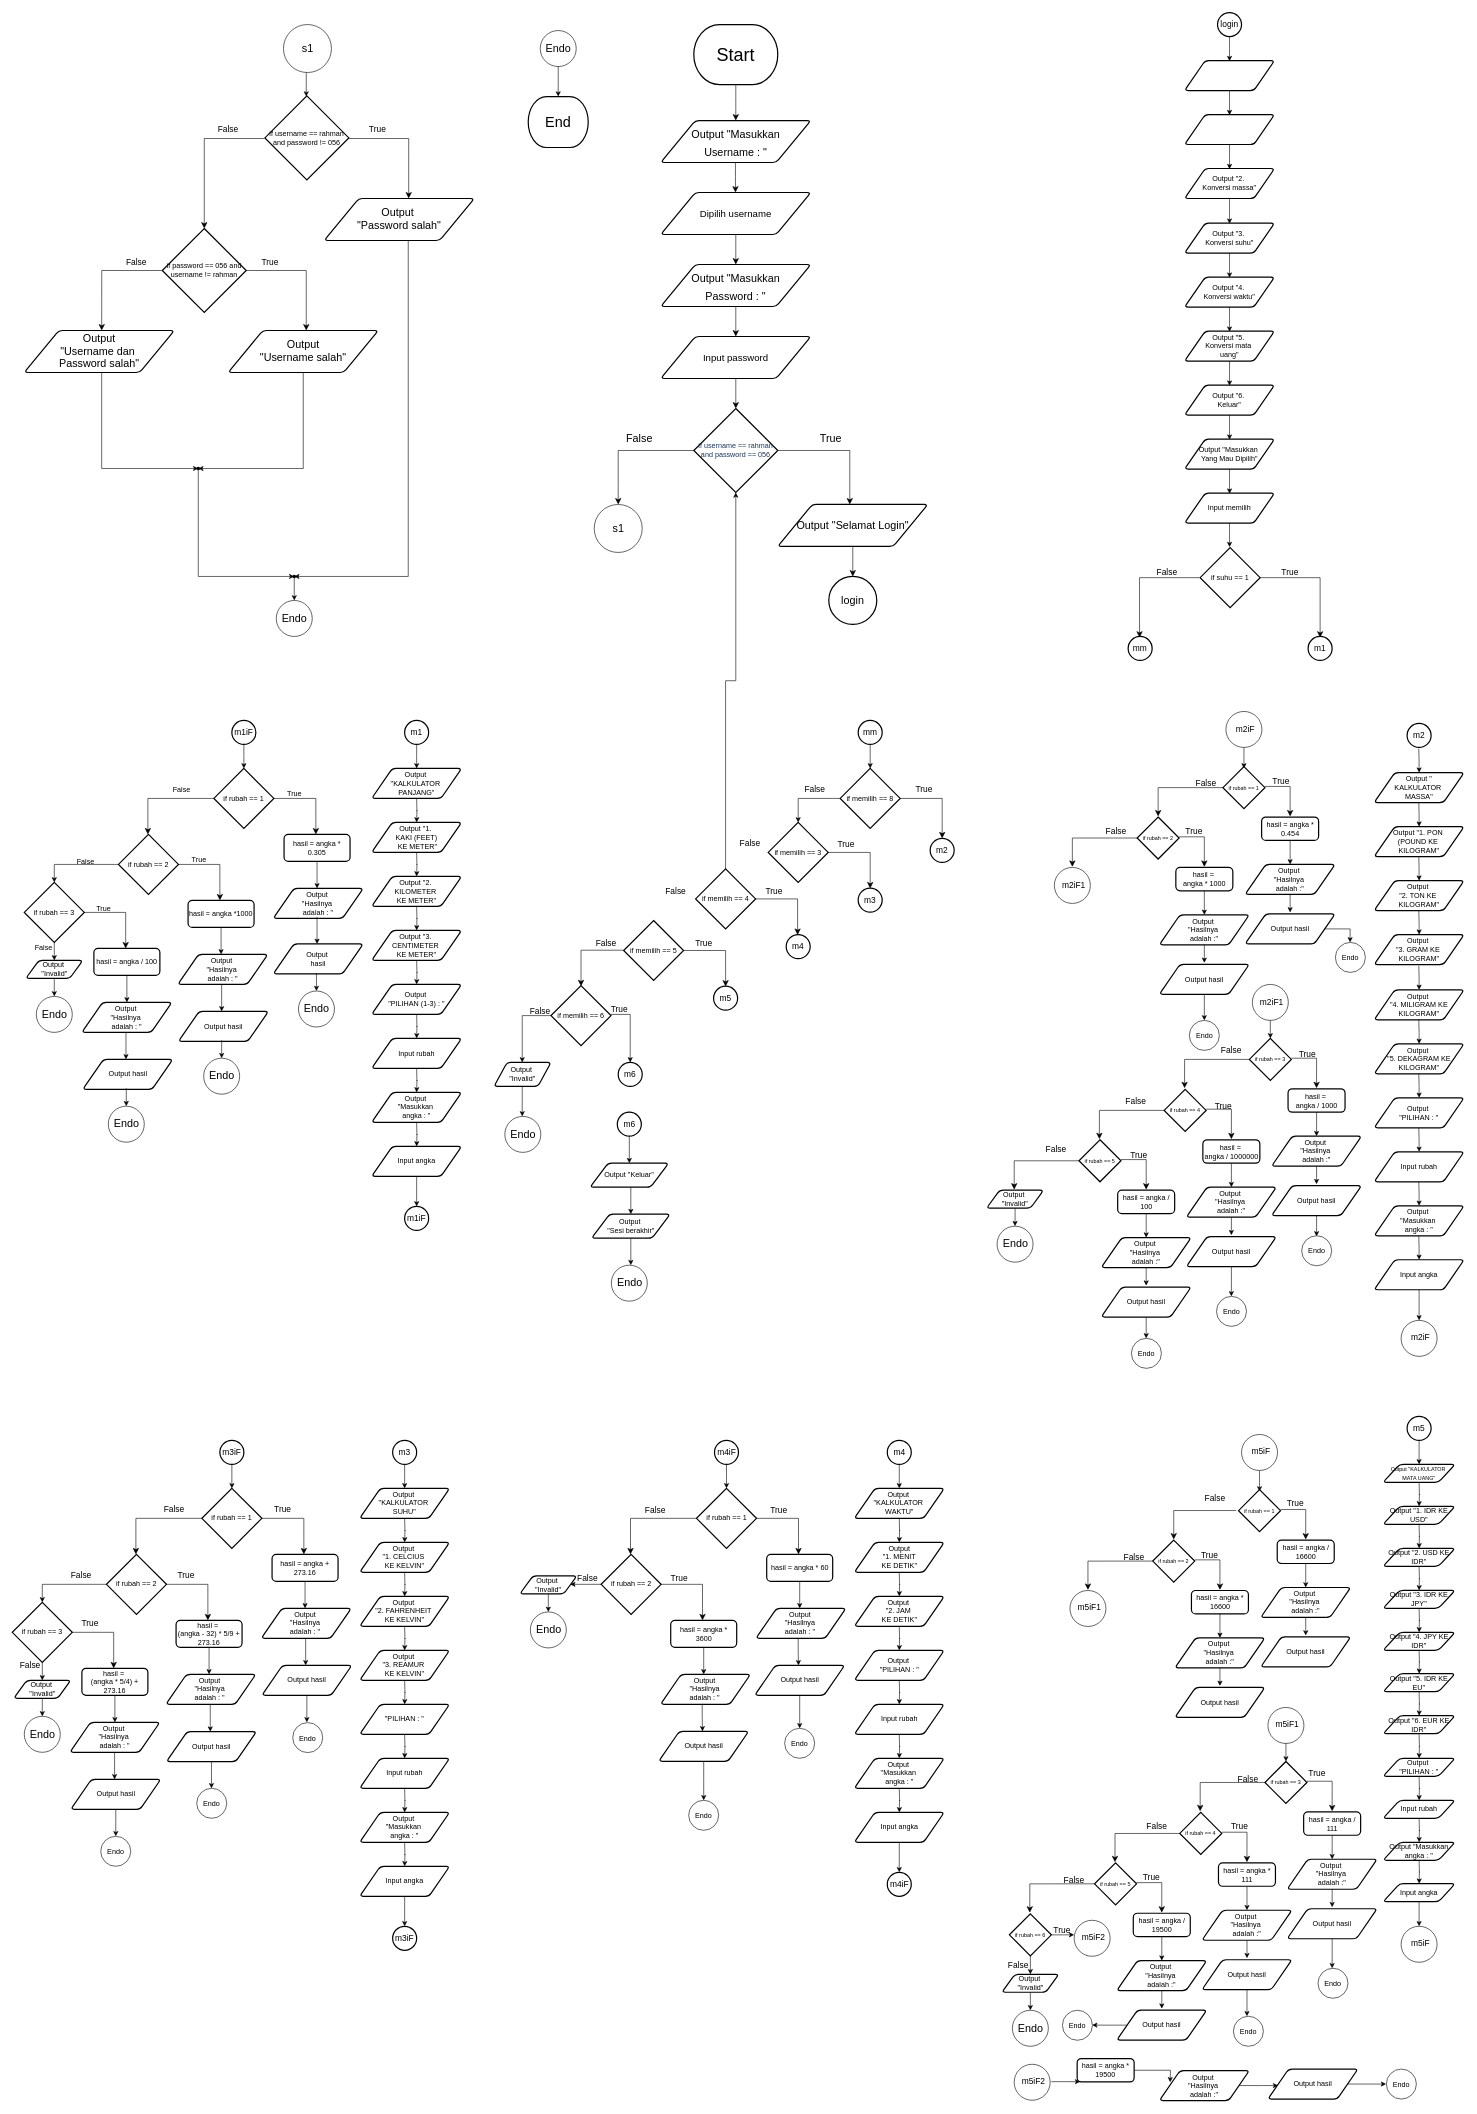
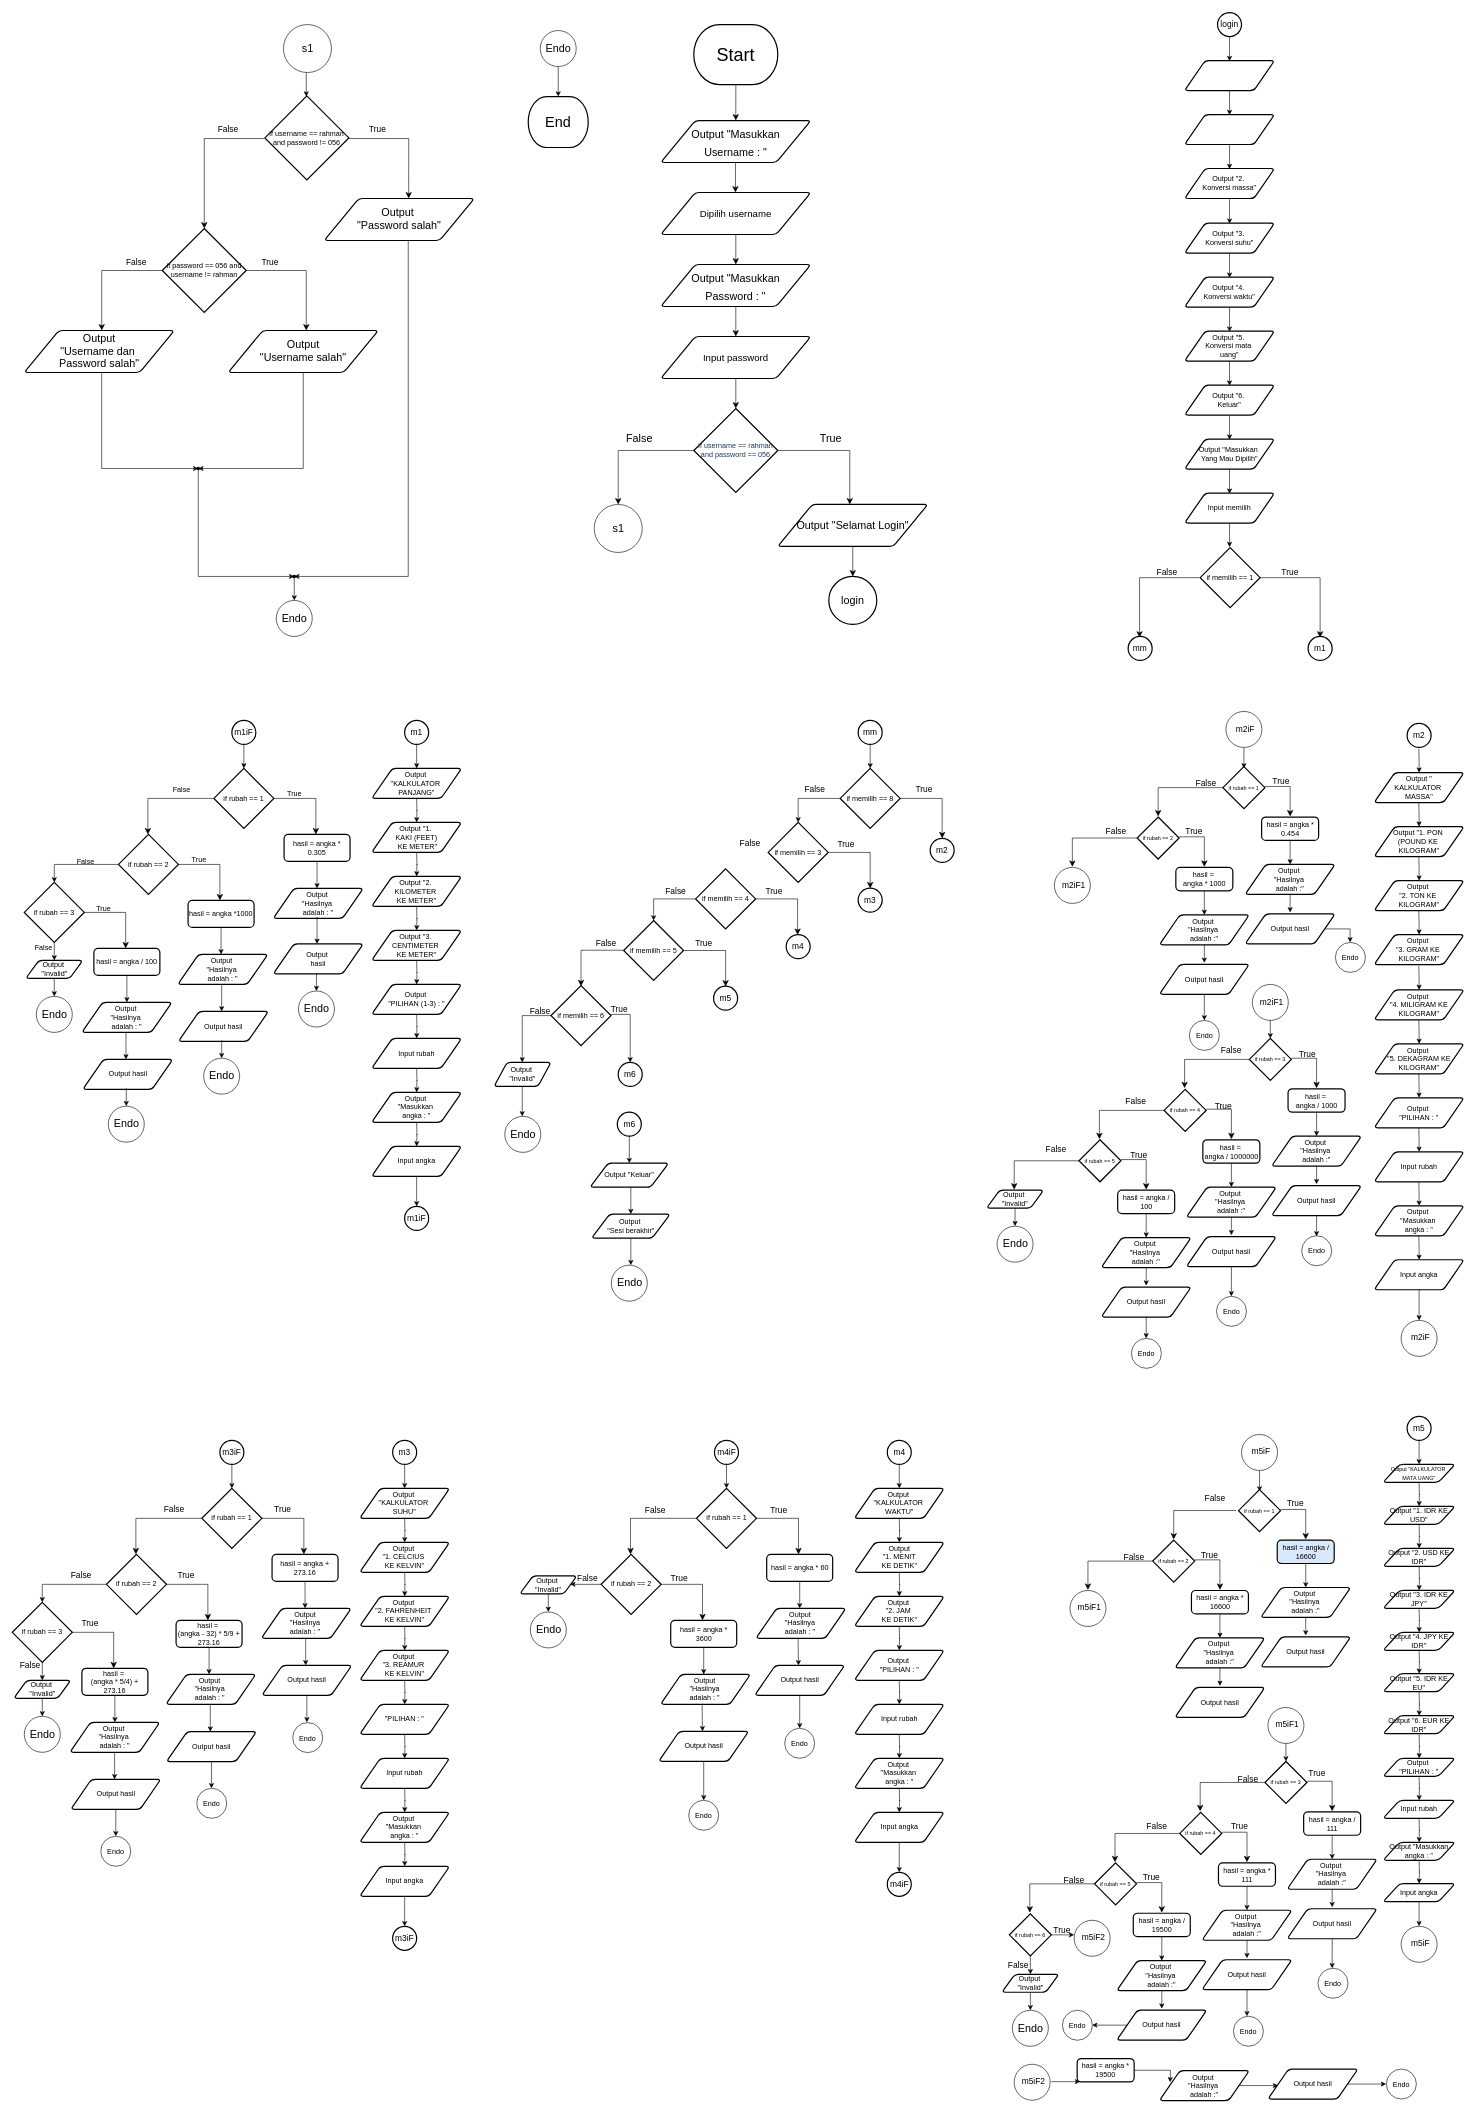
node "if suhu == 1": label "if suhu == 1" -> "if memilih == 1"
edge "if memilih == 4" -> "if username == rahman and password == 056": now "if memilih == 4" -> "if memilih == 5"
node "hasil = angka / 16600": fillcolor #ffffff -> #dae8fc
